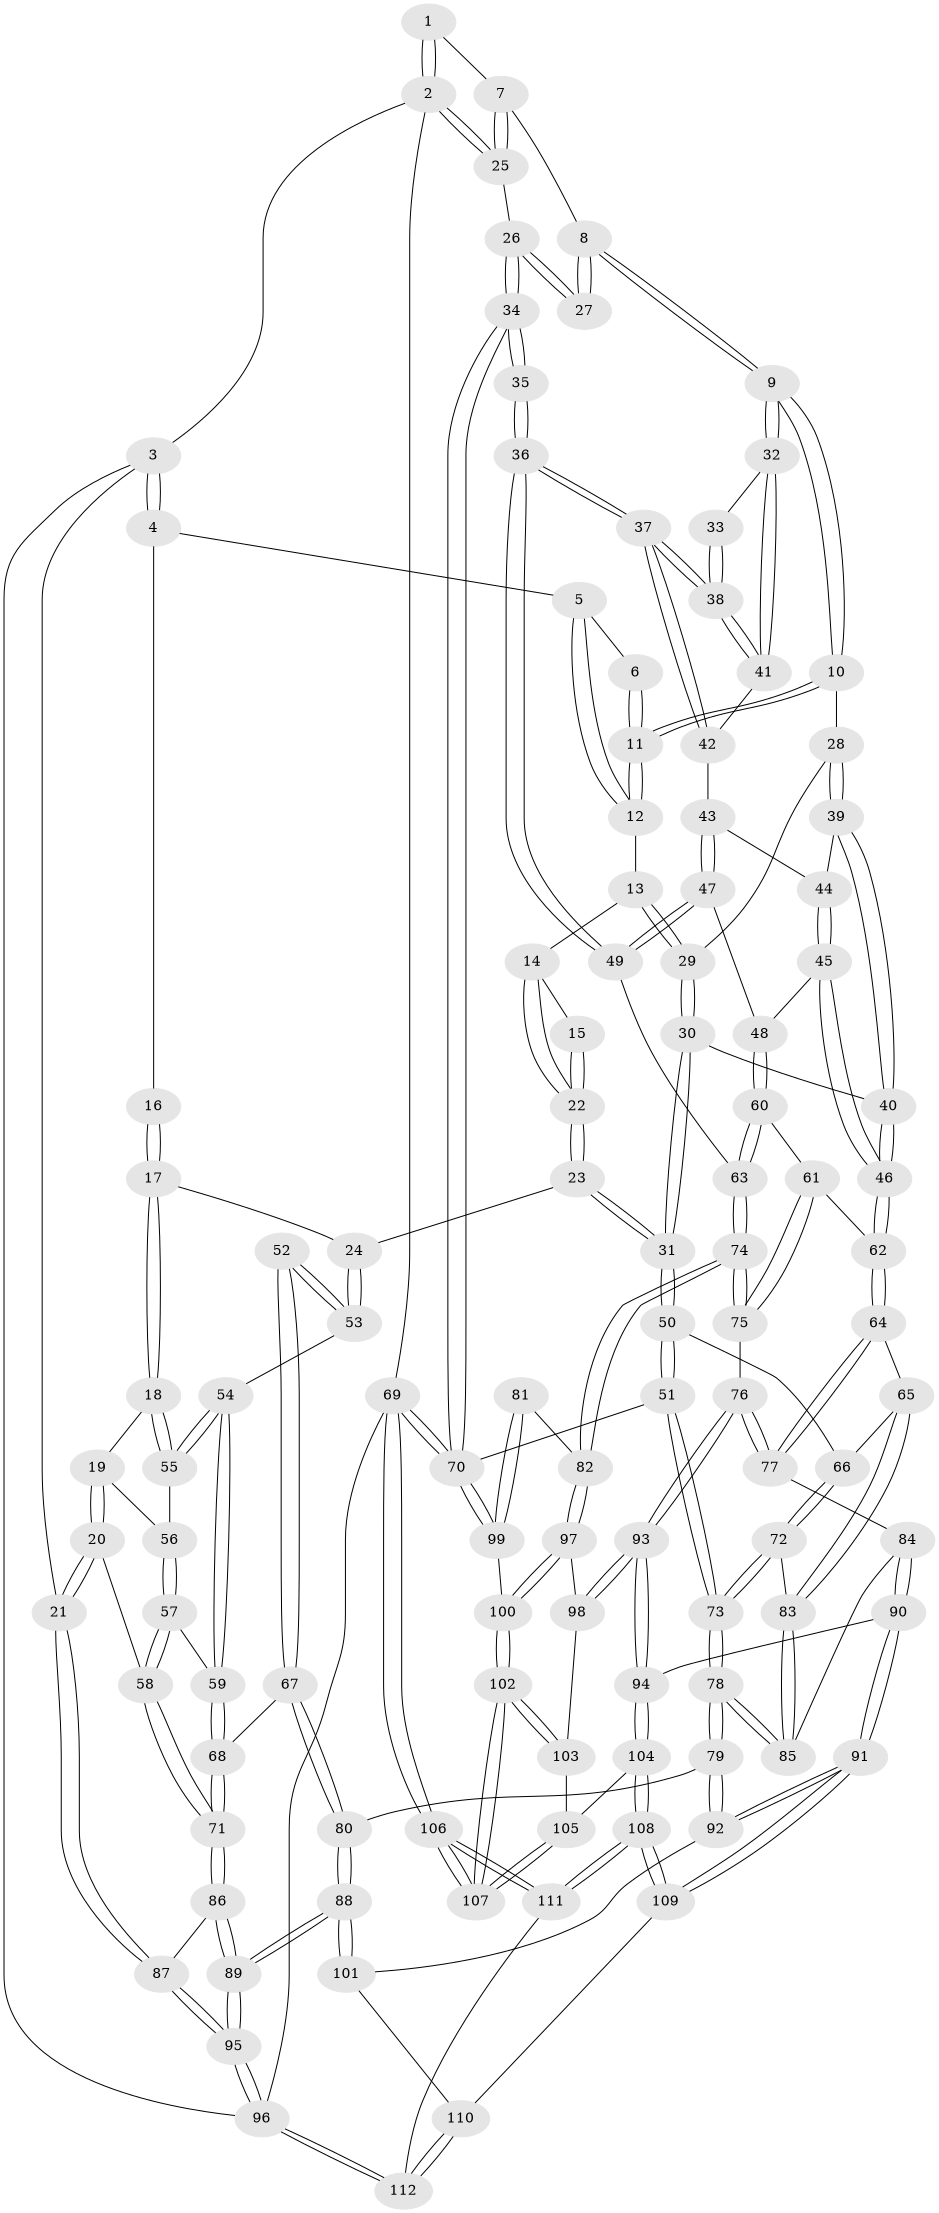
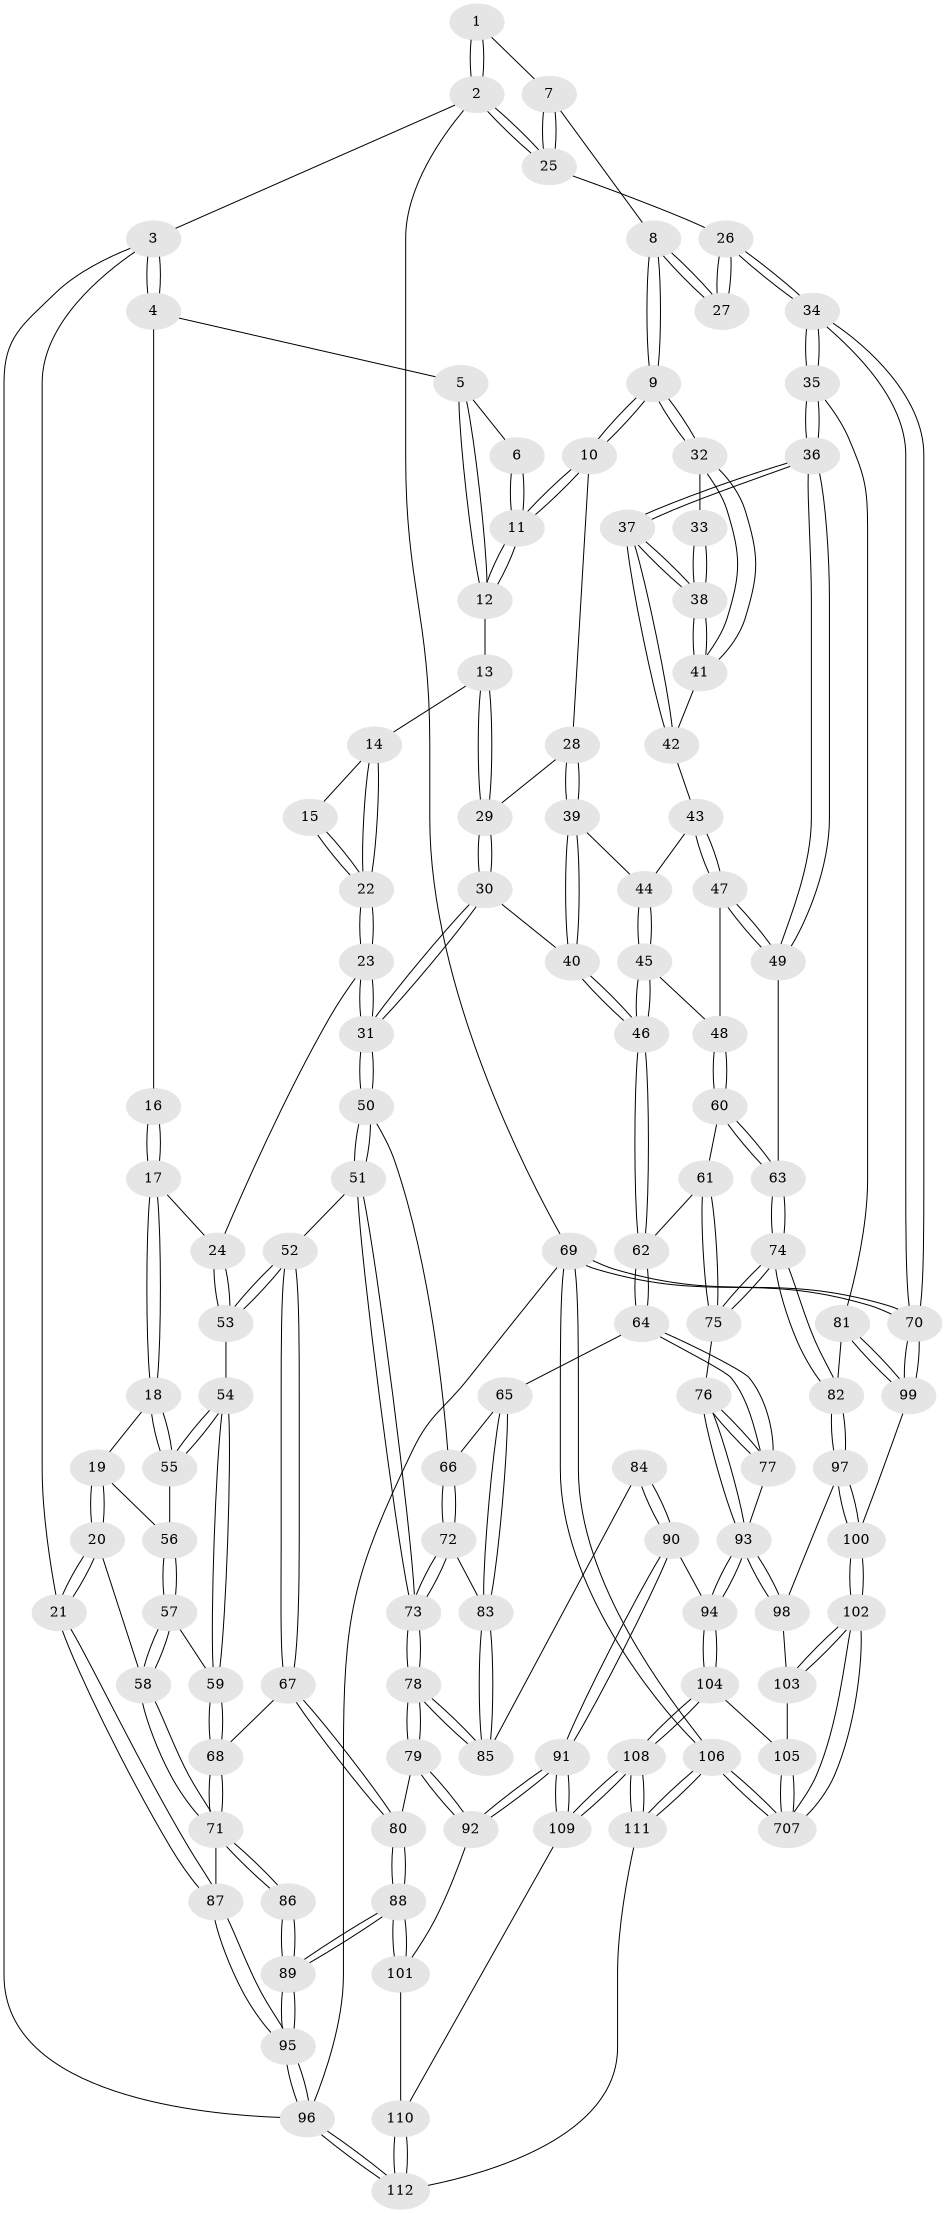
edge "35" -- "81": added
edge "51" -- "70": now "51" -- "52"
edge "77" -- "84": now "77" -- "93"
node "107": label "107" -> "707"
edge "86" -- "87": now "71" -- "87"
